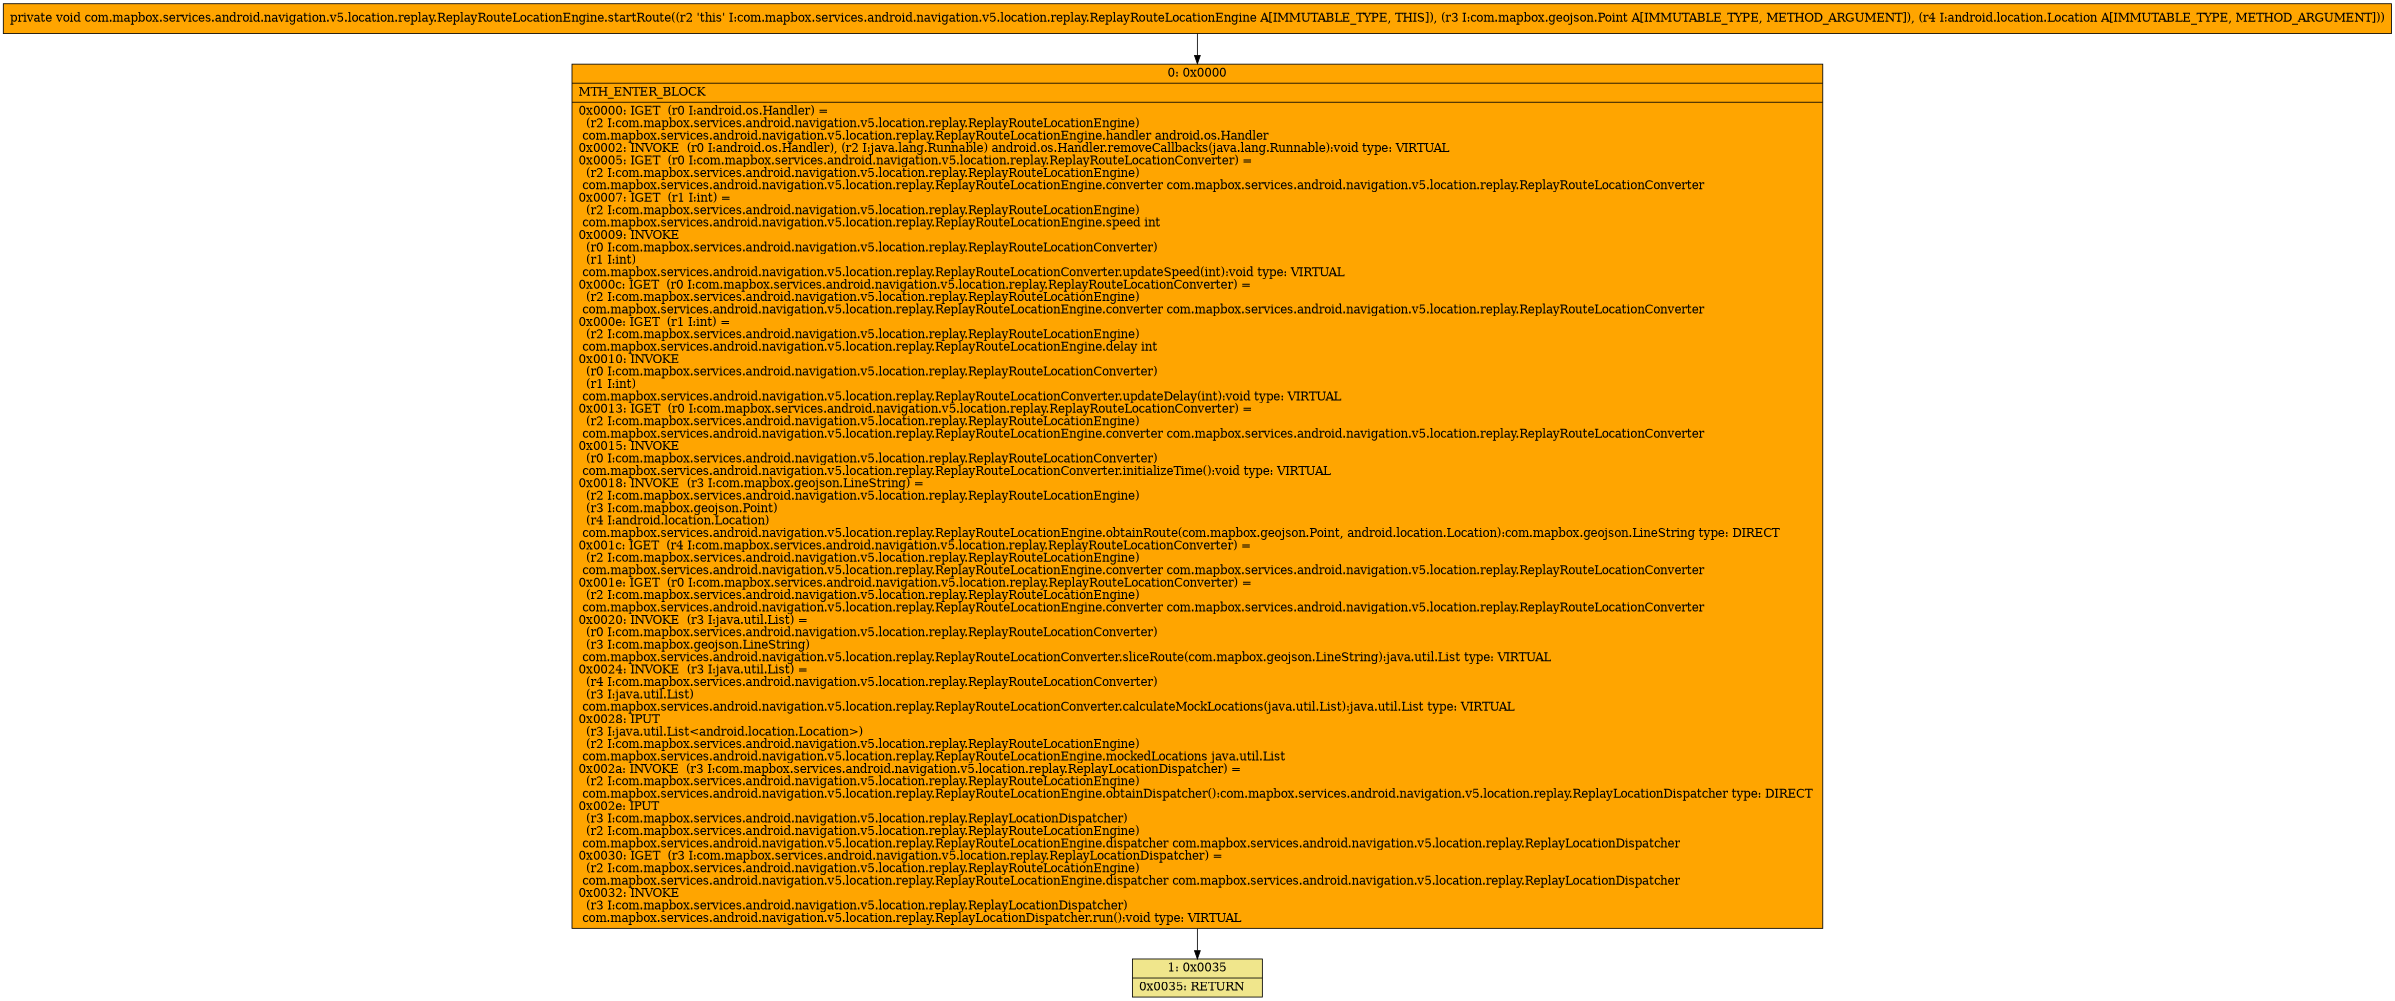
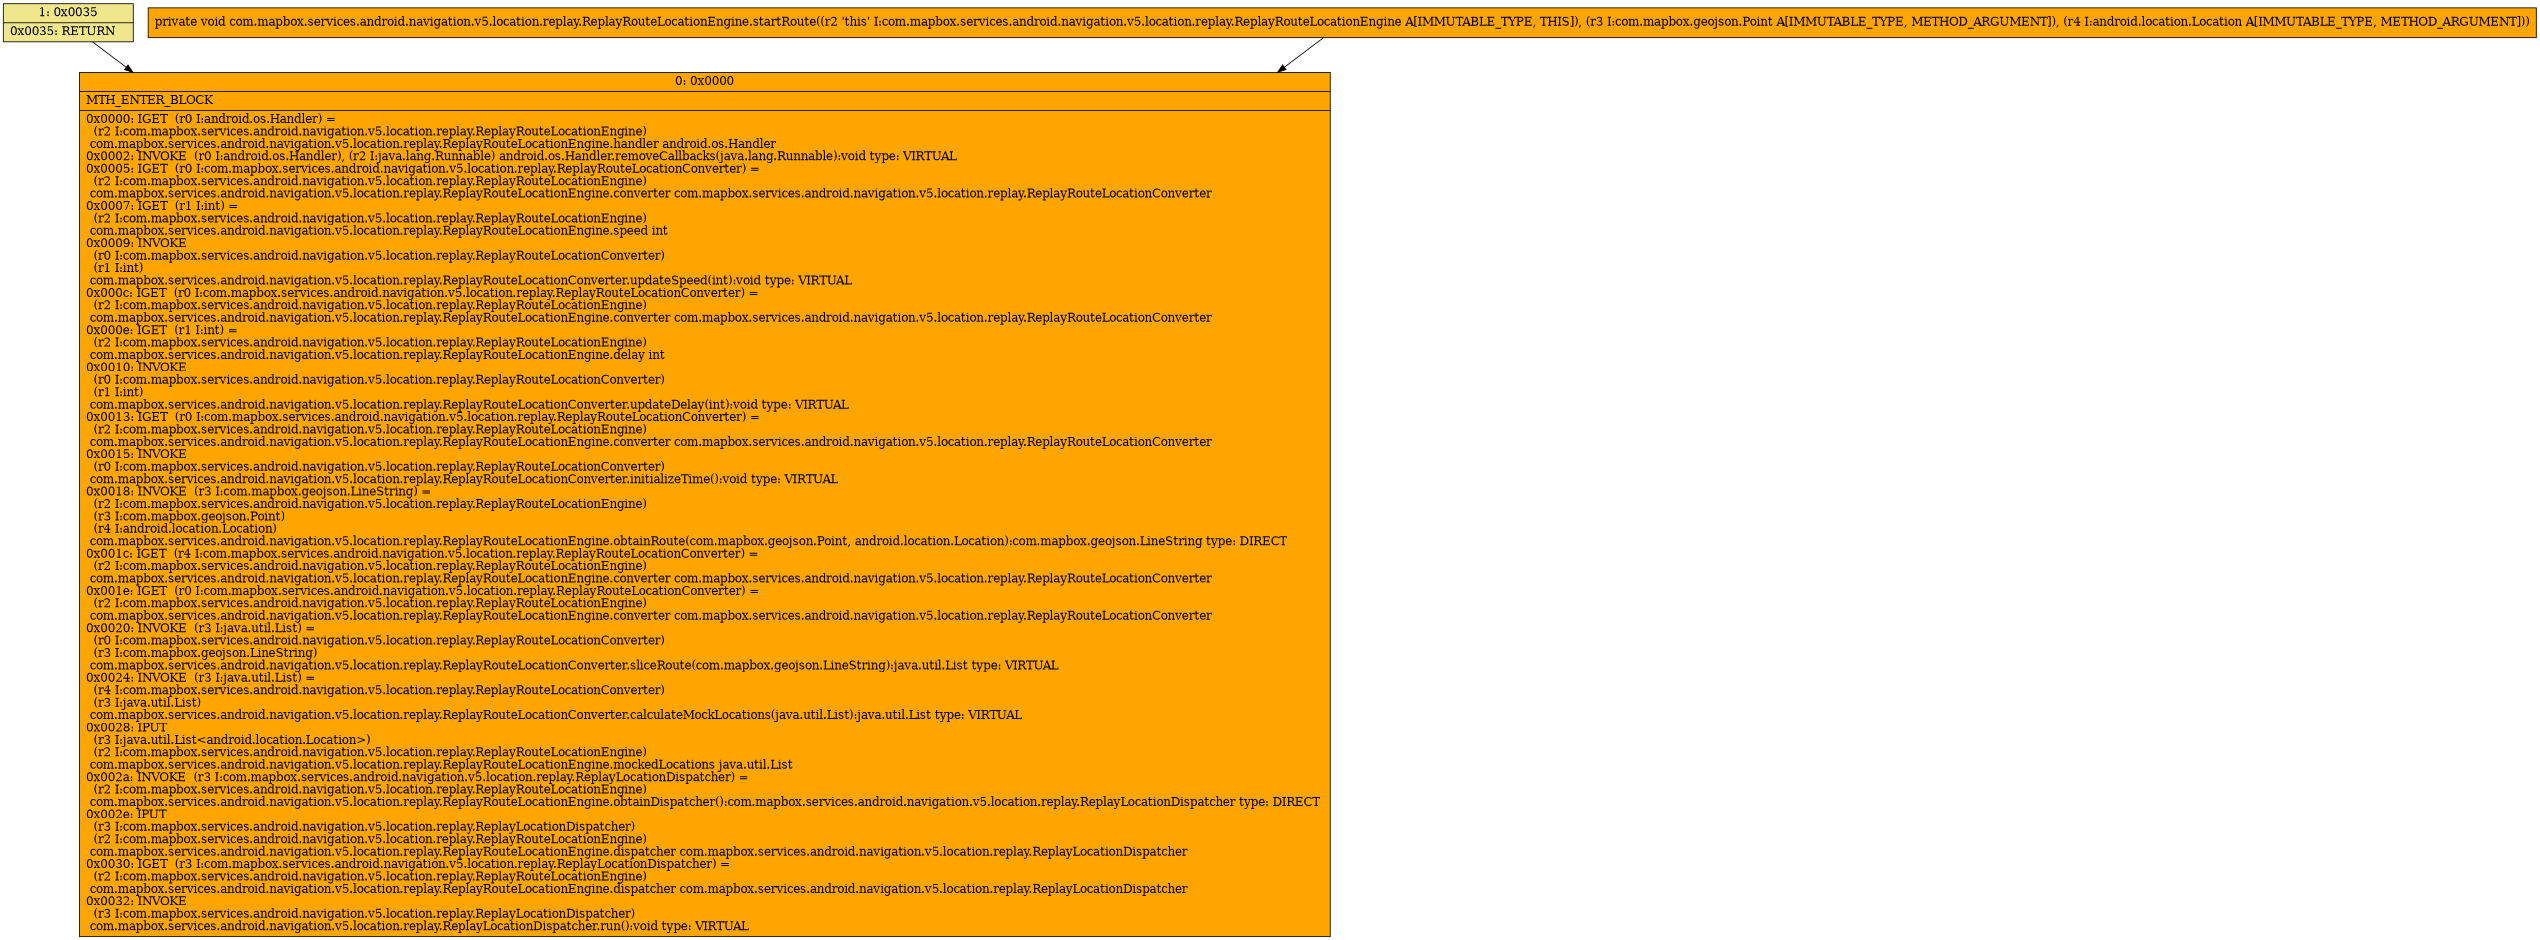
edge "0: 0x0000" -> "1: 0x0035": reversed
